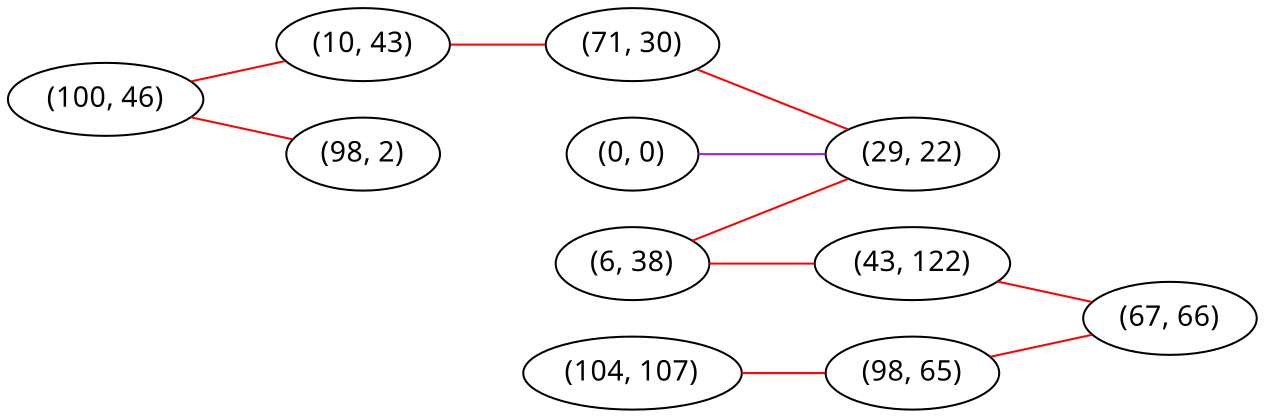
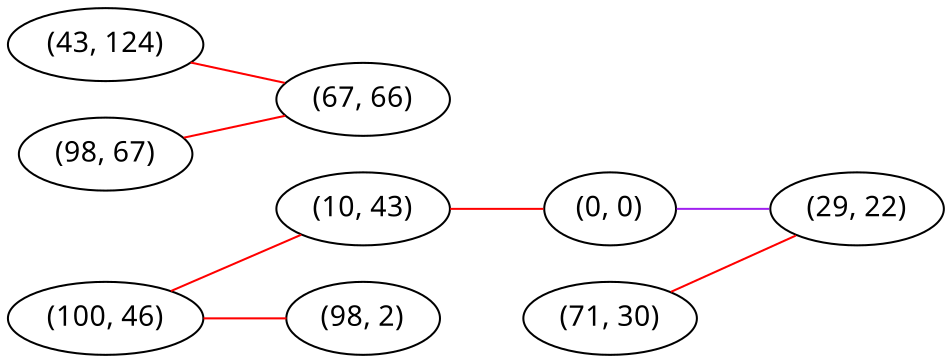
edge "(10, 43)" -- "(71, 30)": now "(10, 43)" -- "(0, 0)"
node "(6, 38)": removed
node "(43, 122)": label "(43, 122)" -> "(43, 124)"
node "(104, 107)": removed
node "(98, 65)": label "(98, 65)" -> "(98, 67)"
